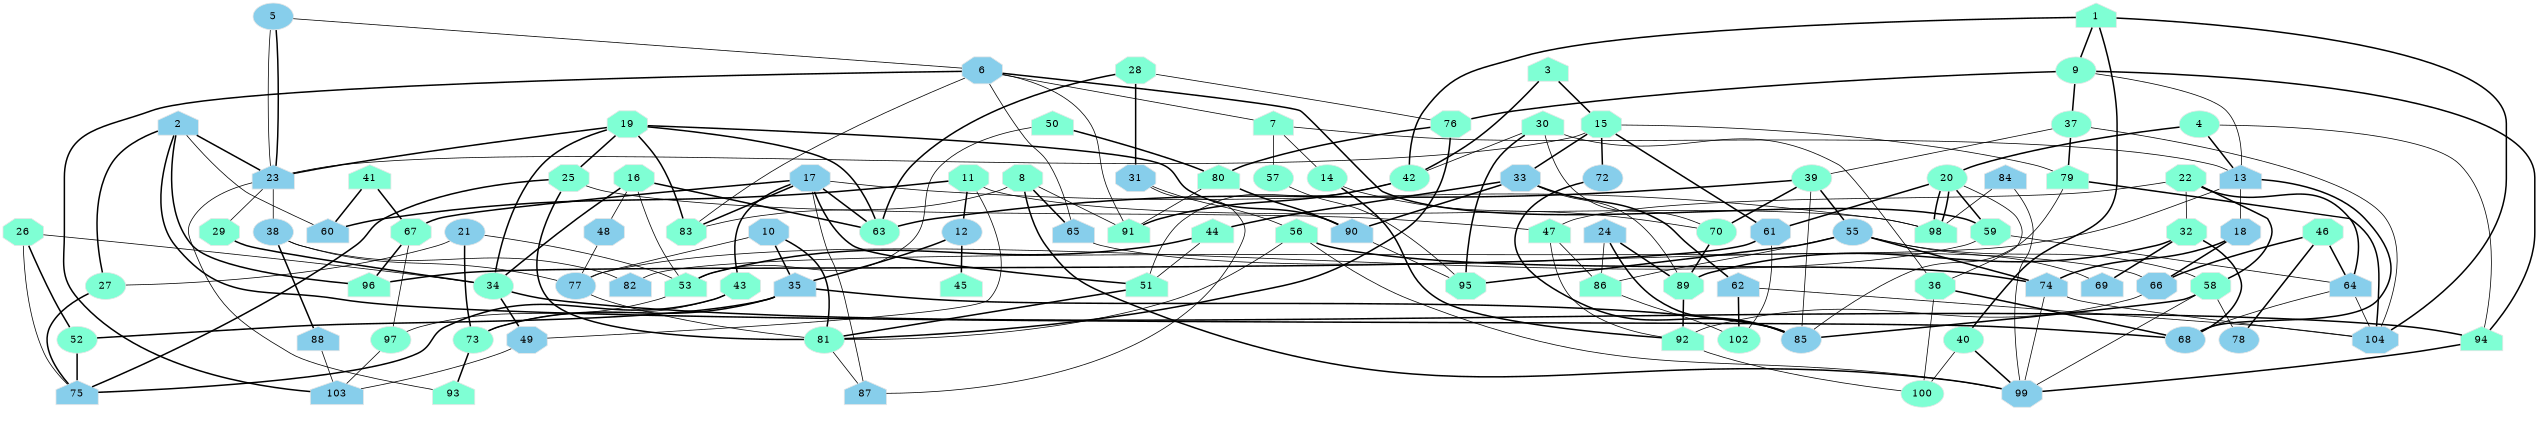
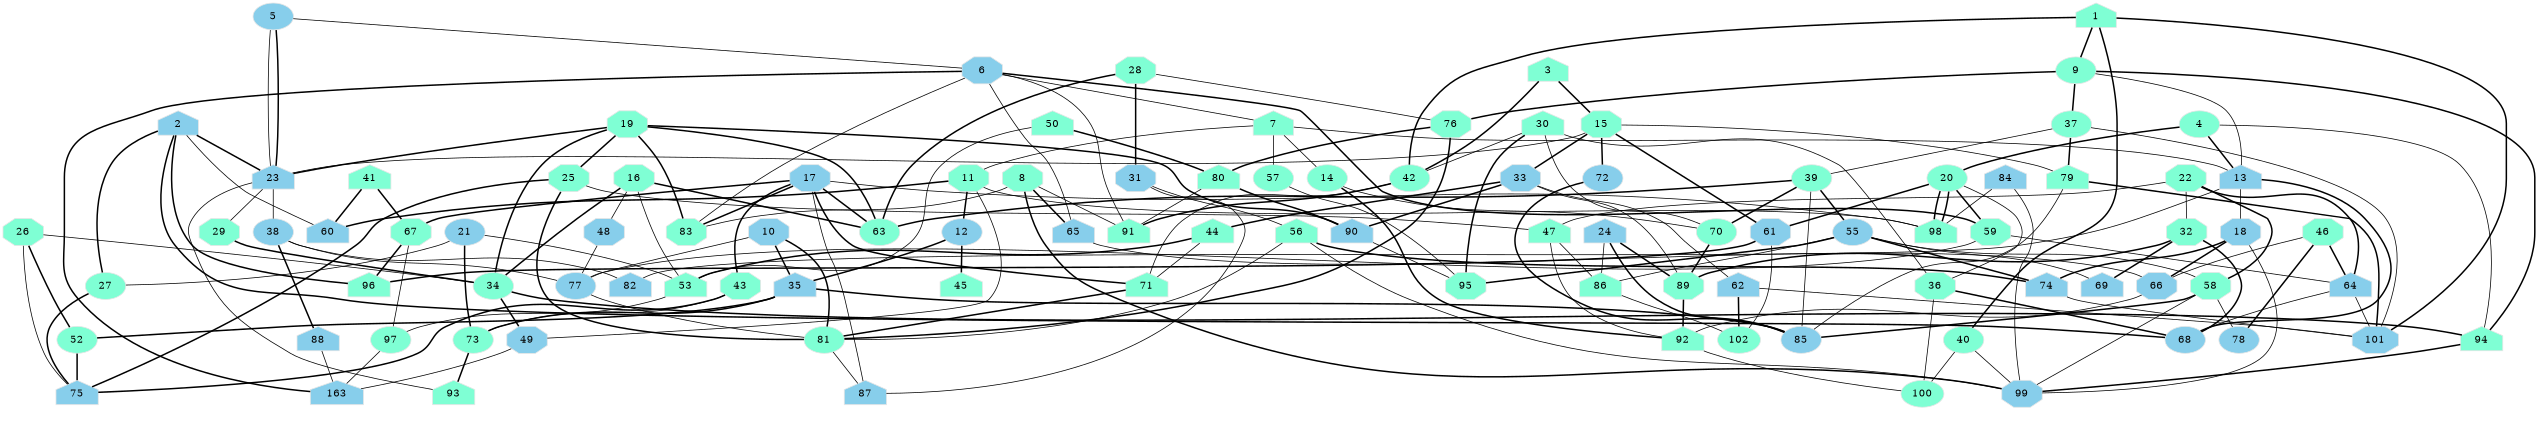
edge "7" -- "11": added
edge "33" -- "62": style bold -> solid
edge "46" -- "66": style bold -> solid
node "51": label "51" -> "71"
edge "74" -- "99": now "18" -- "99"
node "104": label "104" -> "101"
edge "40" -- "99": style bold -> solid
node "103": label "103" -> "163"
